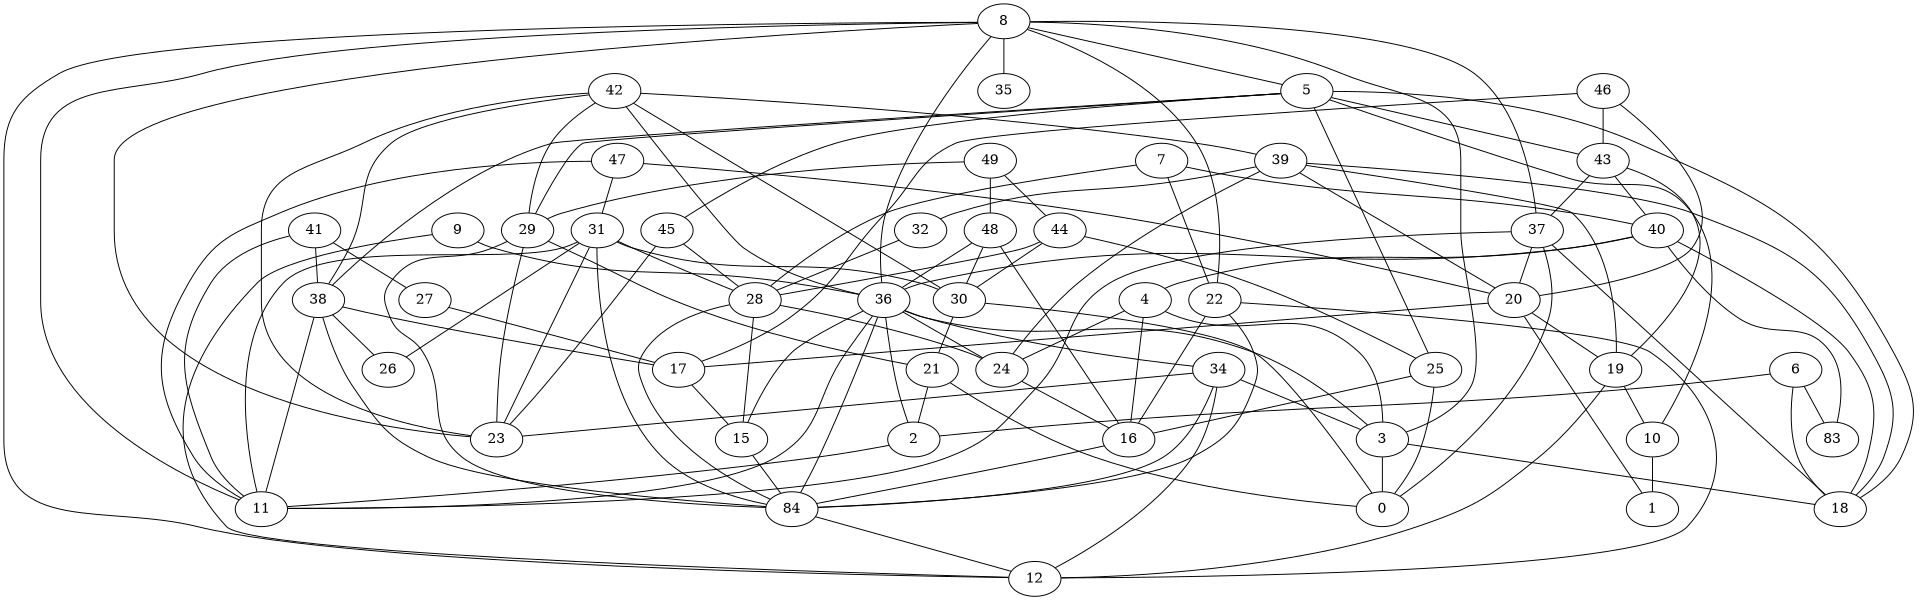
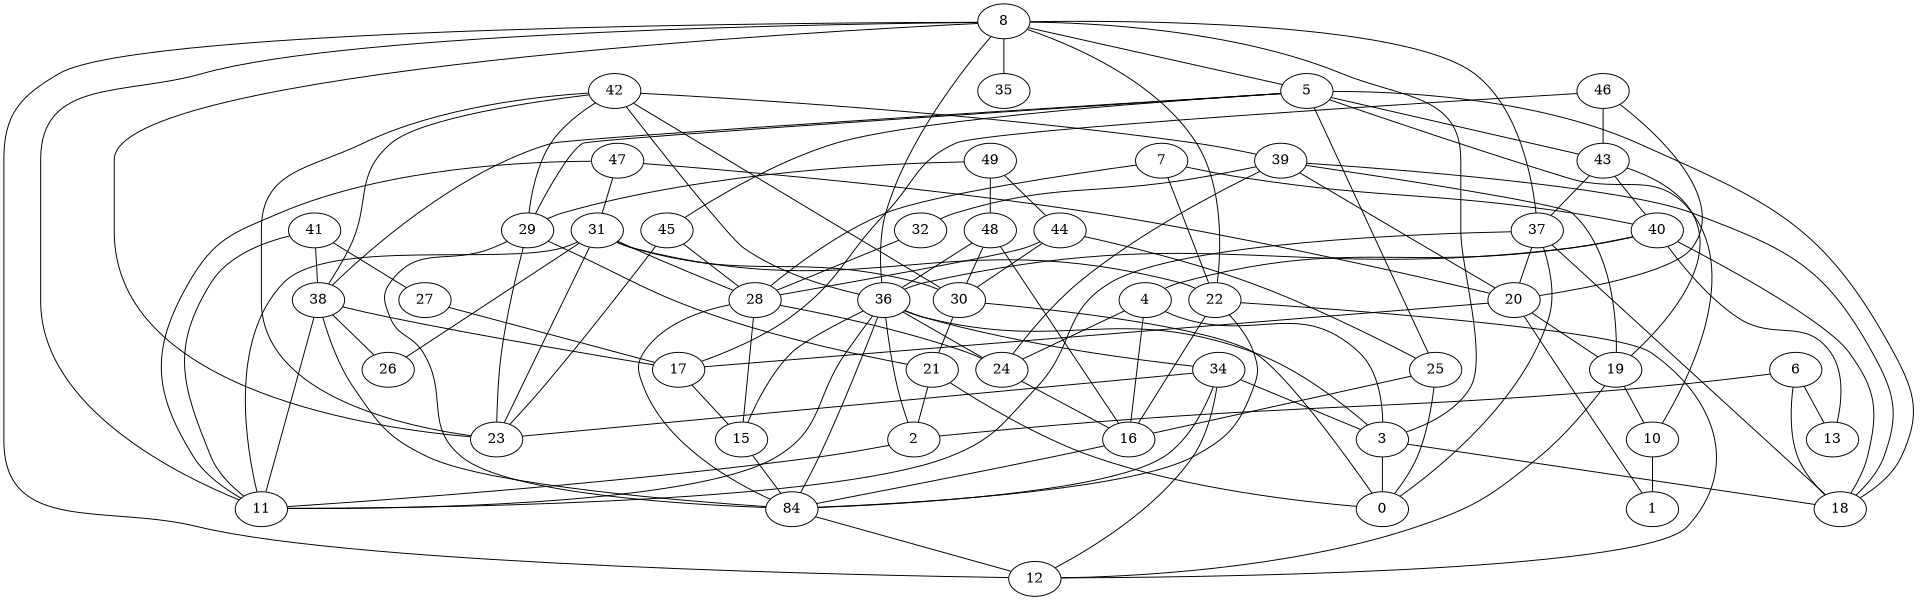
node "9": removed
edge "31" -- "84": now "31" -- "22"
node "83": label "83" -> "13"
